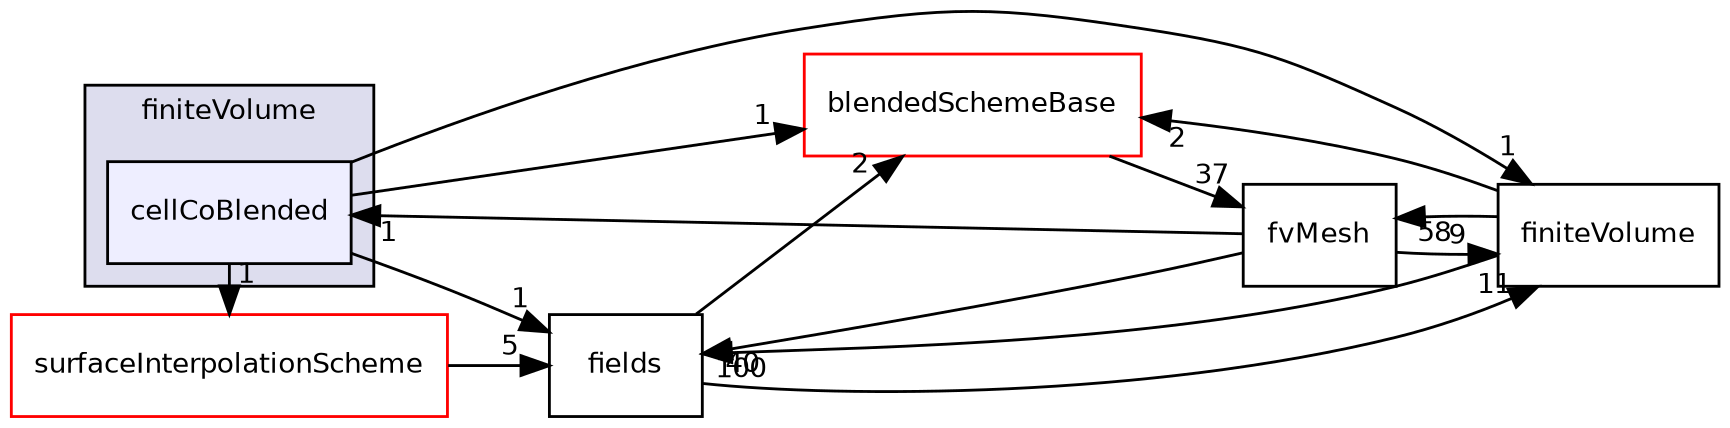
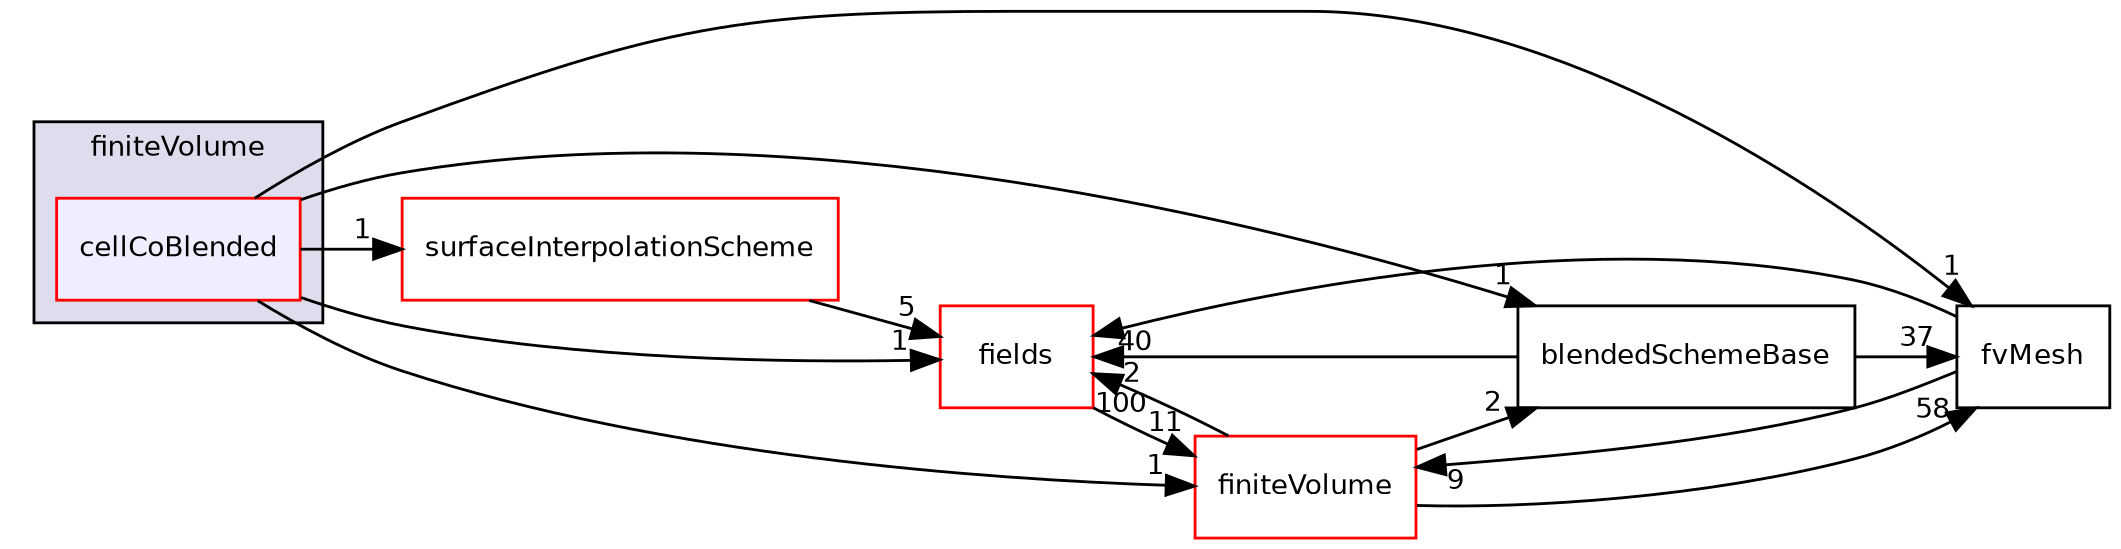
node "blendedSchemeBase": color red -> black
node "cellCoBlended": color black -> red
edge "fvMesh" -> "cellCoBlended": reversed
node "finiteVolume": color black -> red
edge "fields" -> "blendedSchemeBase": reversed
node "fields": color black -> red
